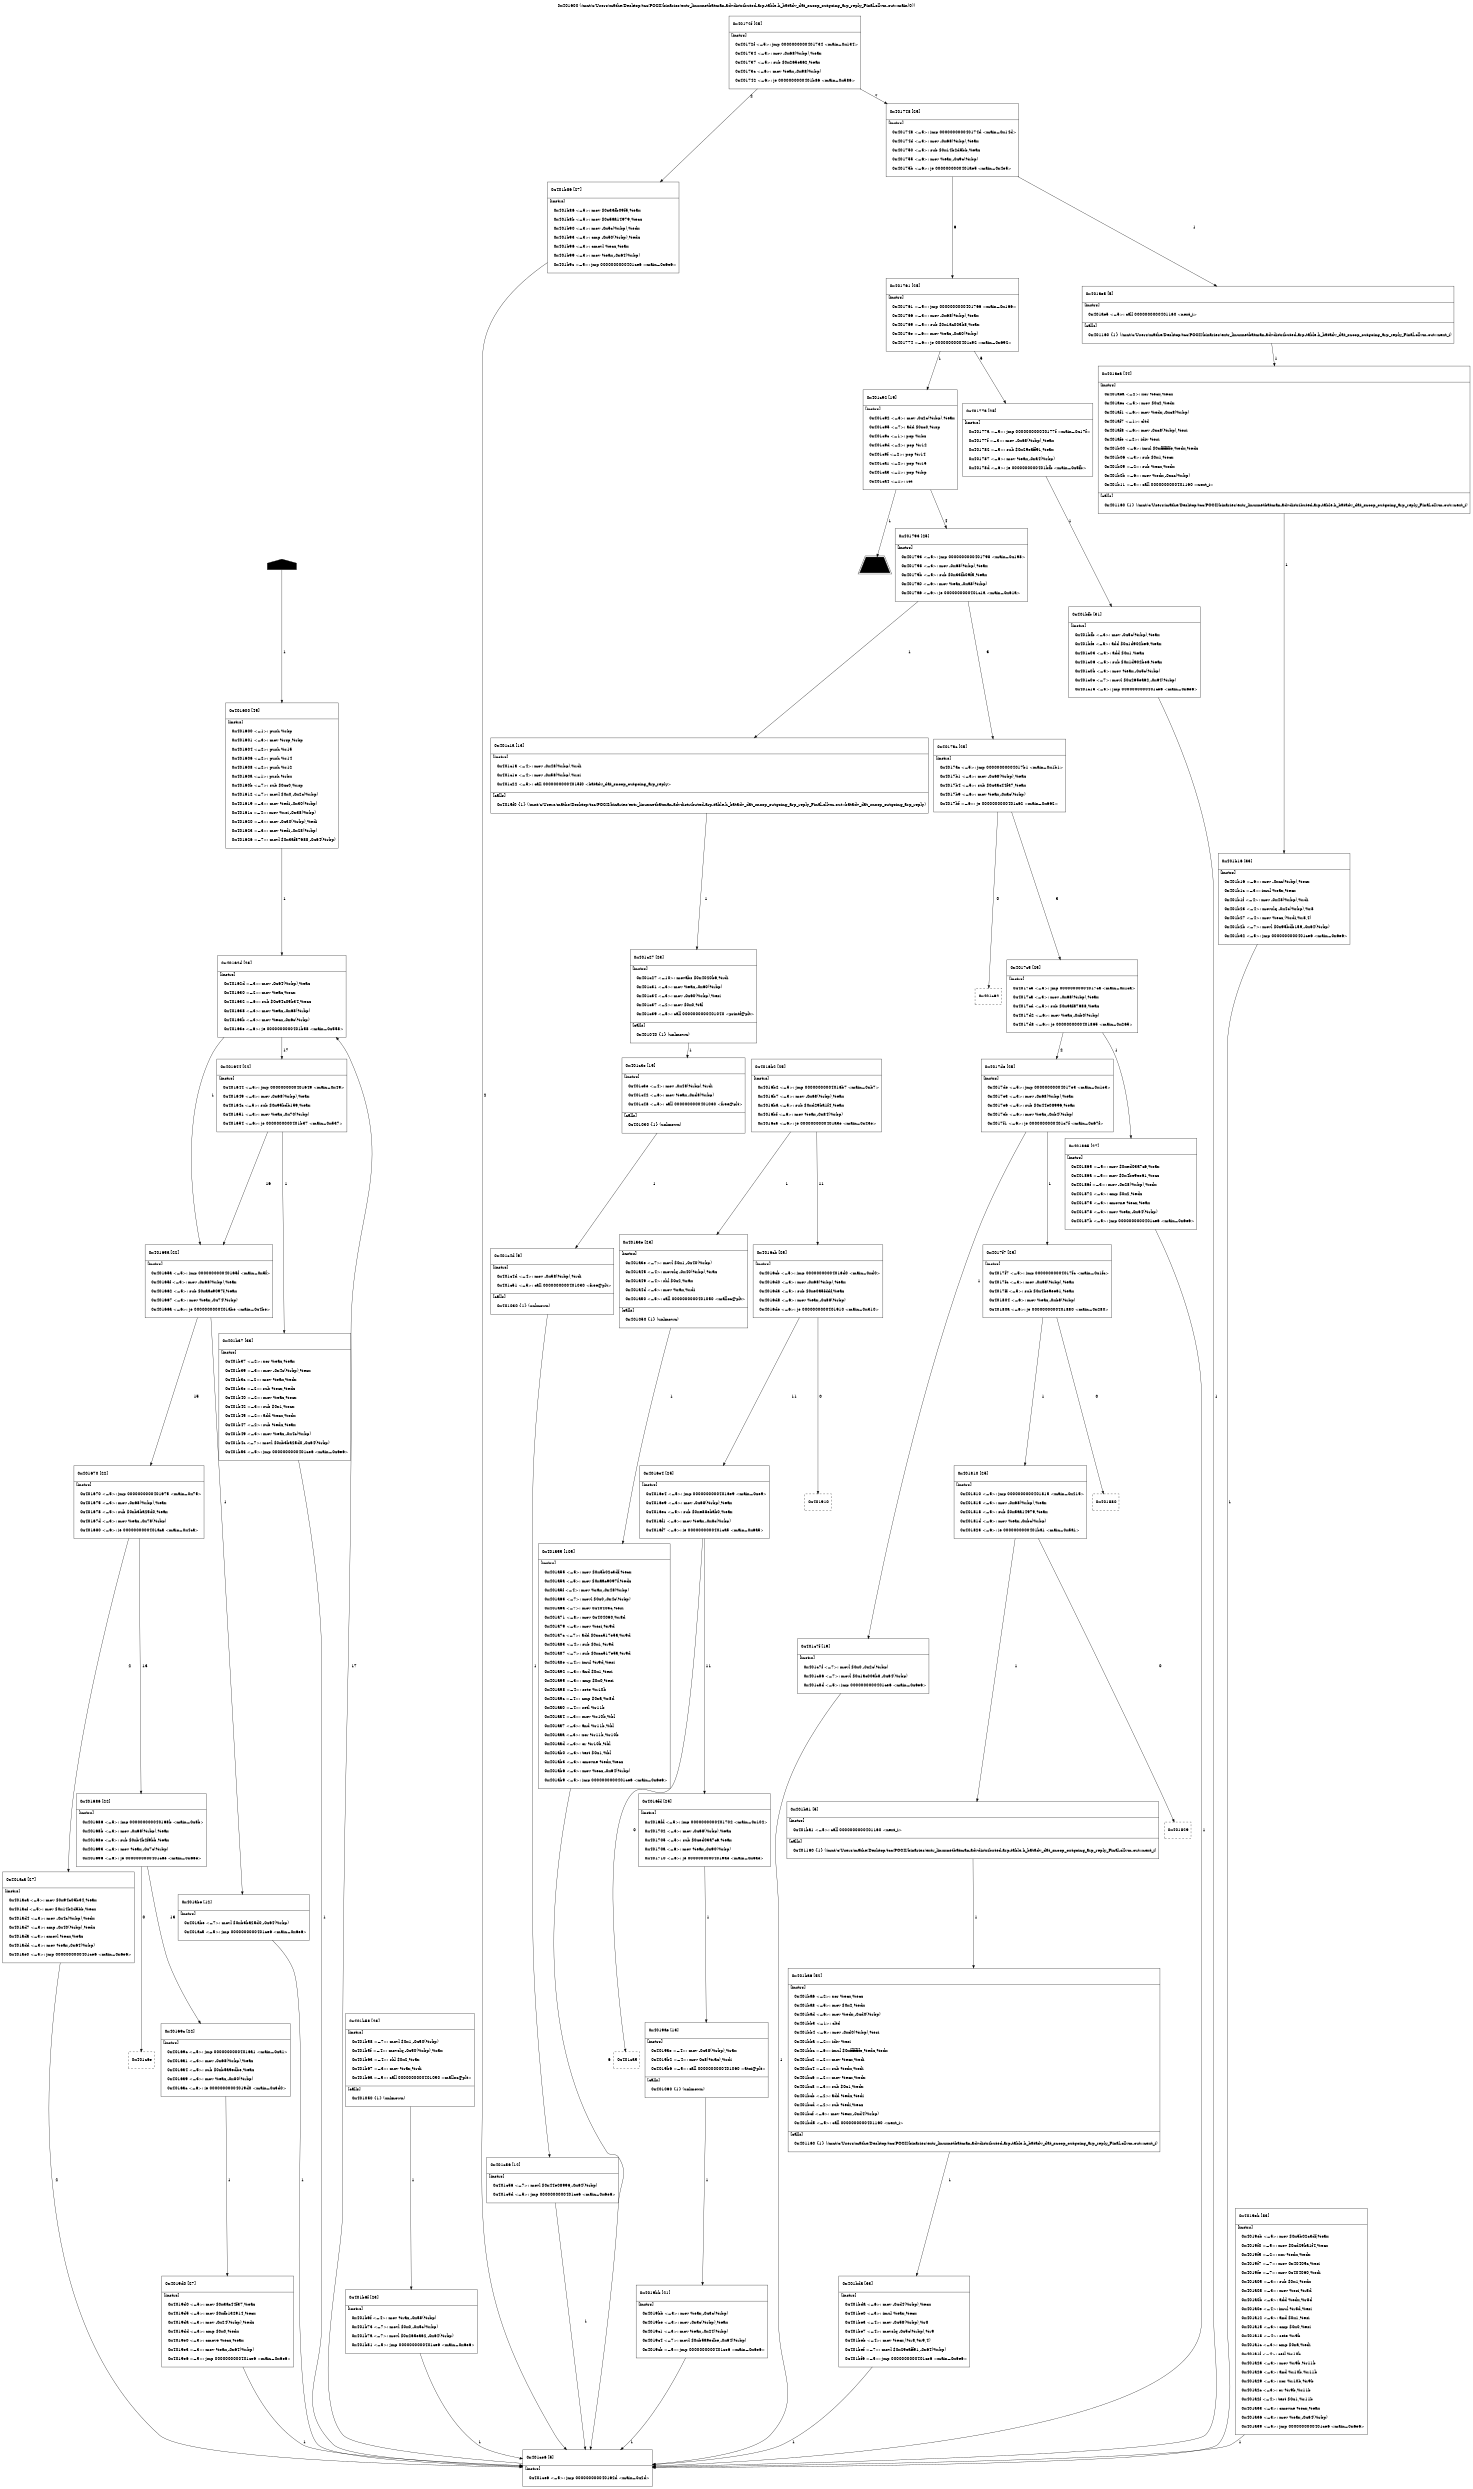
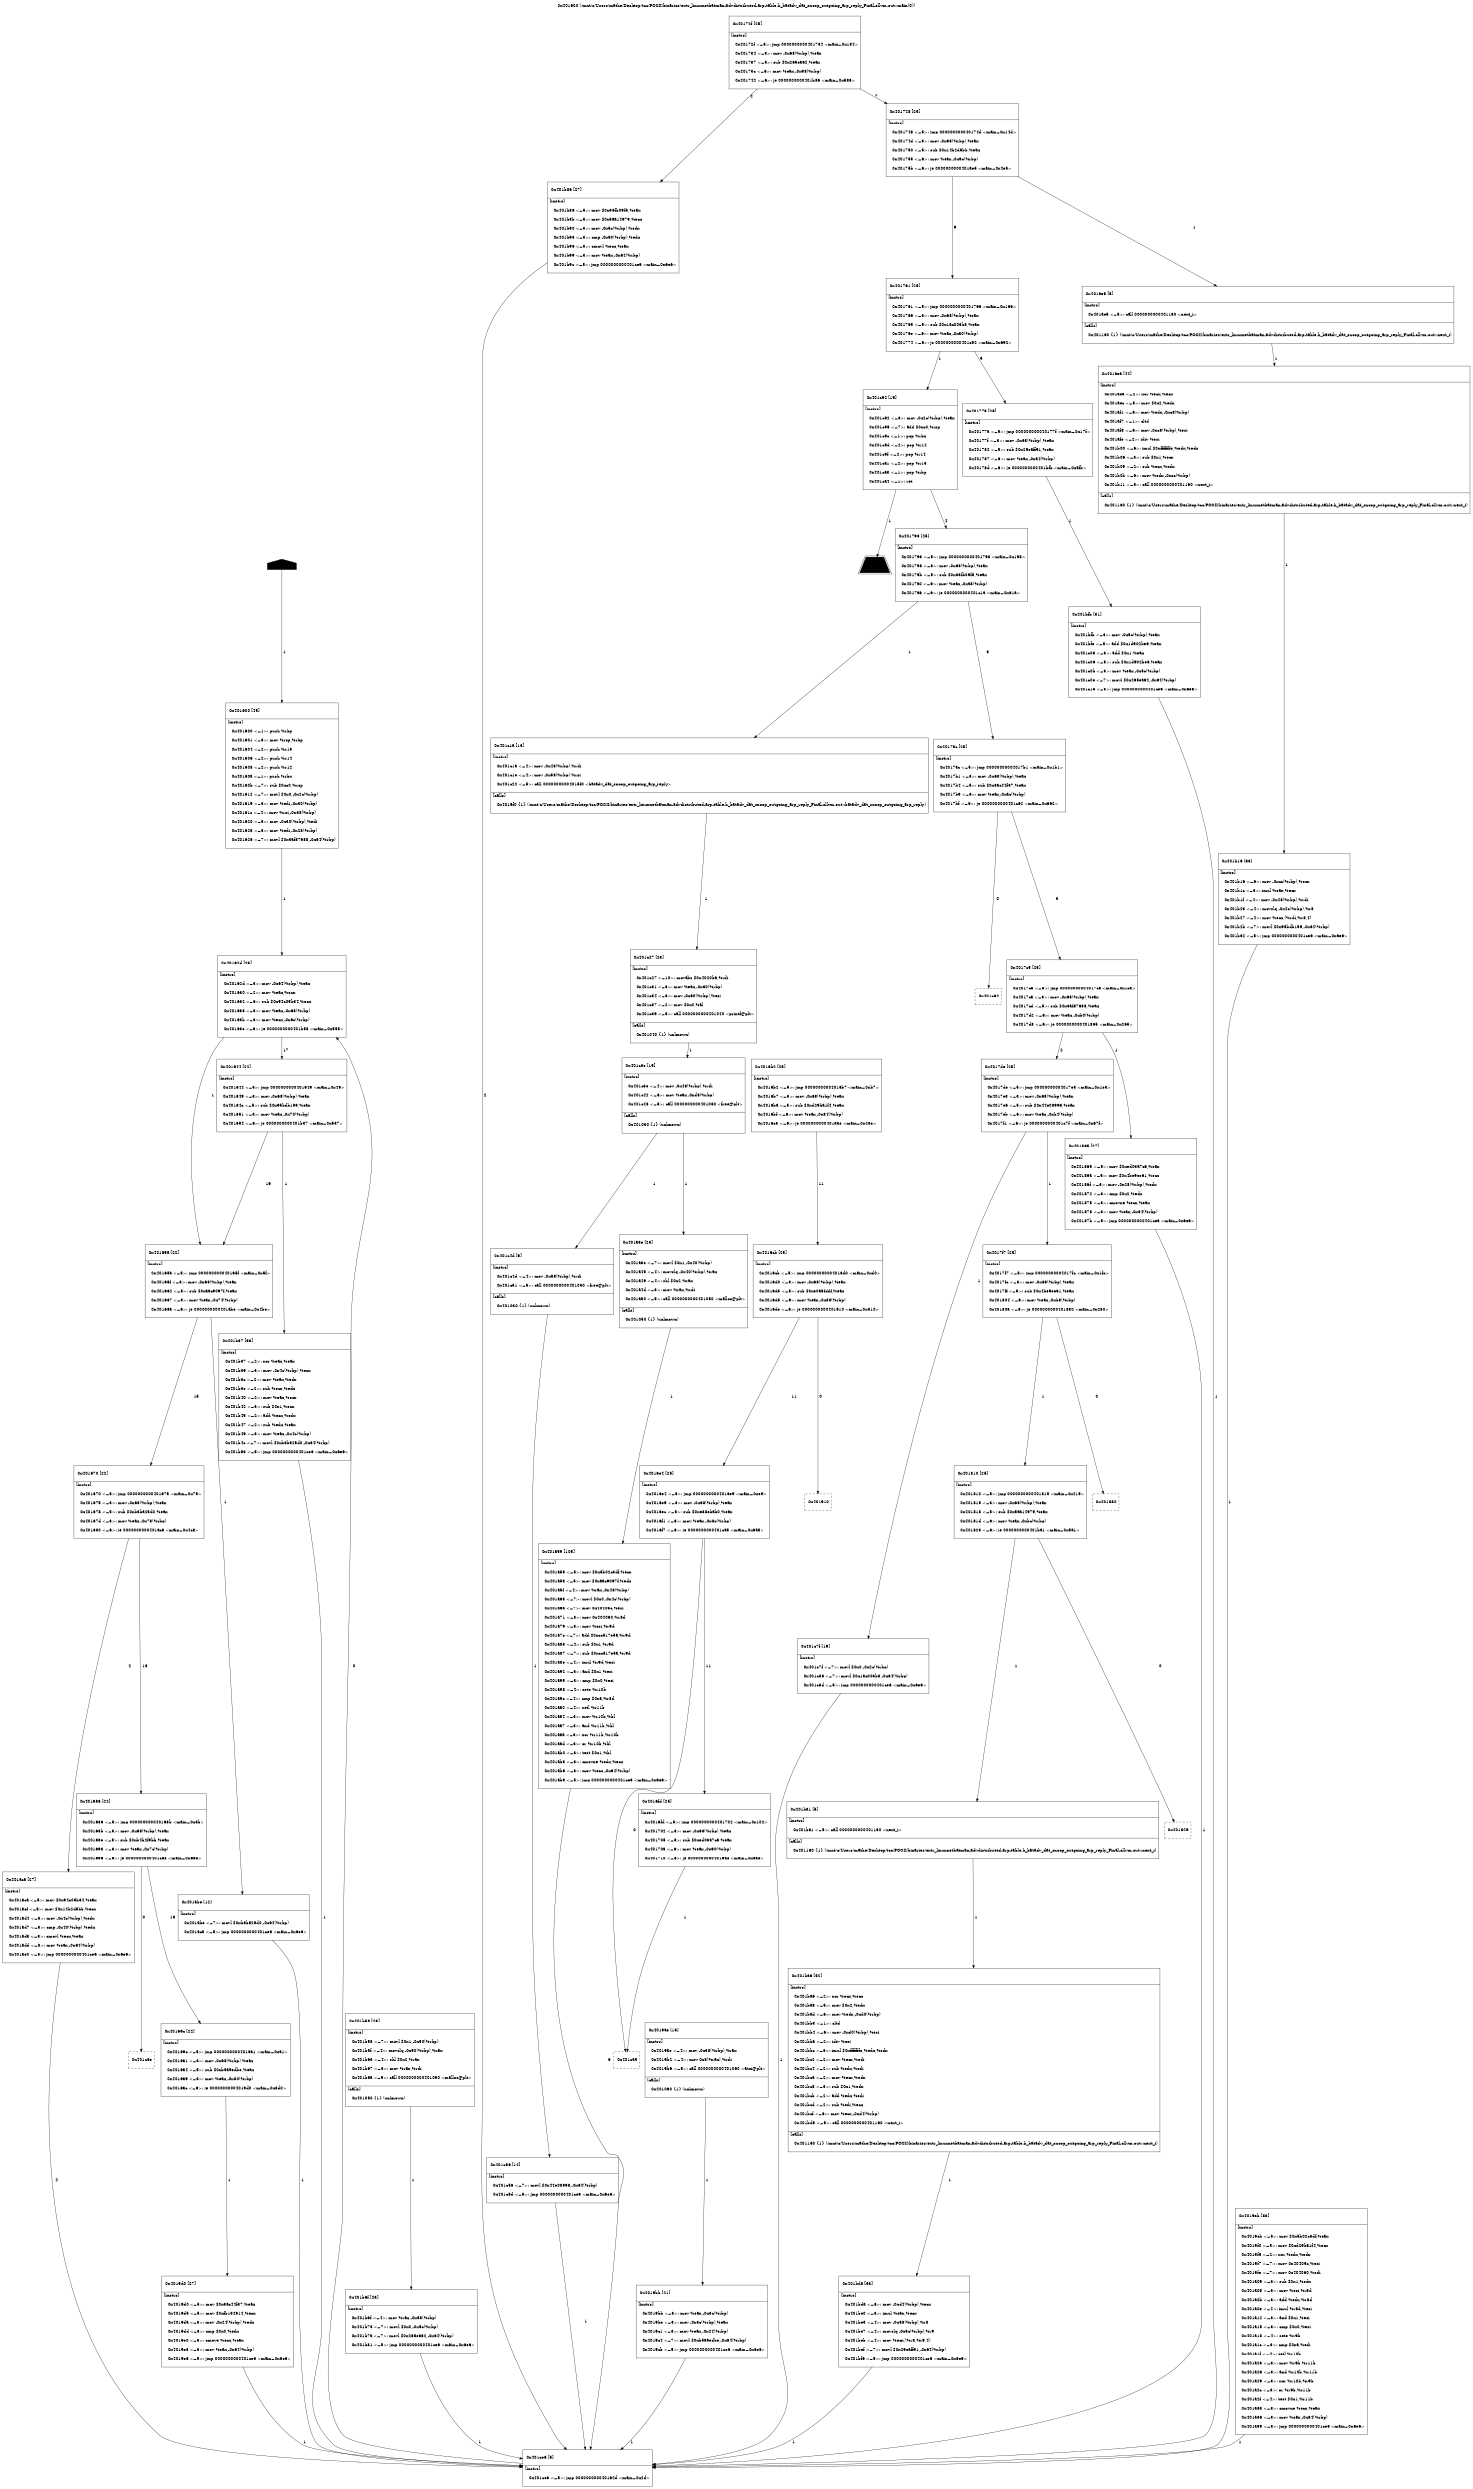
edge "0x4016b2 [25]" -> "0x401a3e [23]": now "0x401c3e [15]" -> "0x401a3e [23]"
edge "0x401ce6 [5]" -> "0x40162d [23]": label " 17" -> " 0"
edge "0x4016fd [25]" -> "0x4019ae [13]": now "0x4016fd [25]" -> "0x401ca5"
